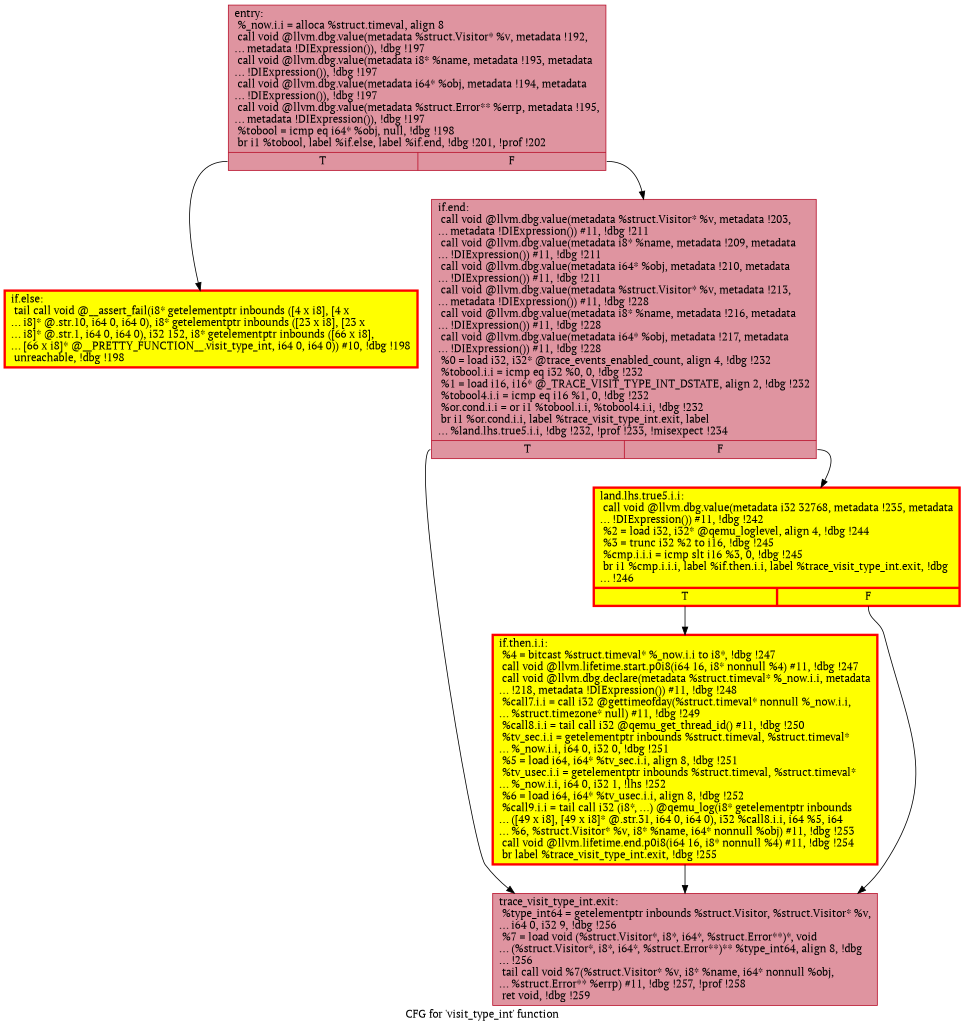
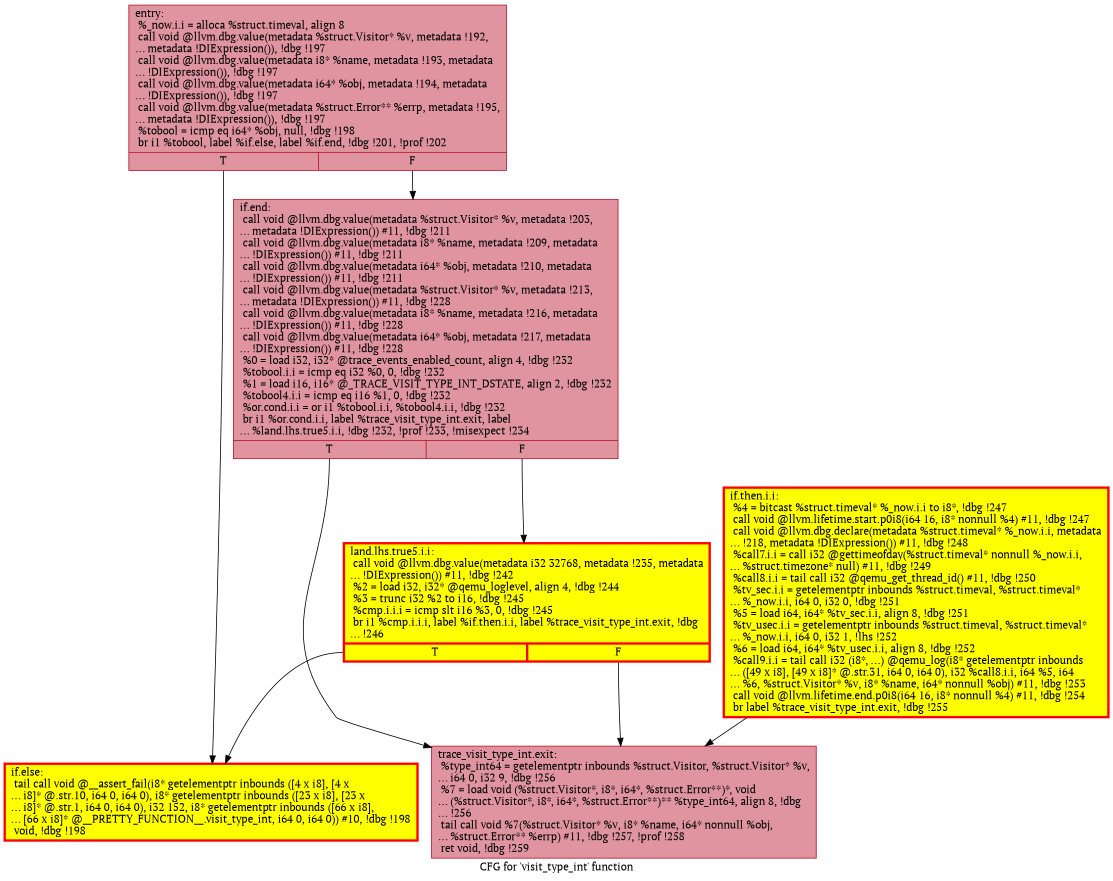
node "if.else:": text "unreachable, !dbg !198" -> "void, !dbg !198"
edge "land.lhs.true5.i.i:" -> "if.then.i.i:": now "land.lhs.true5.i.i:" -> "if.else:"
